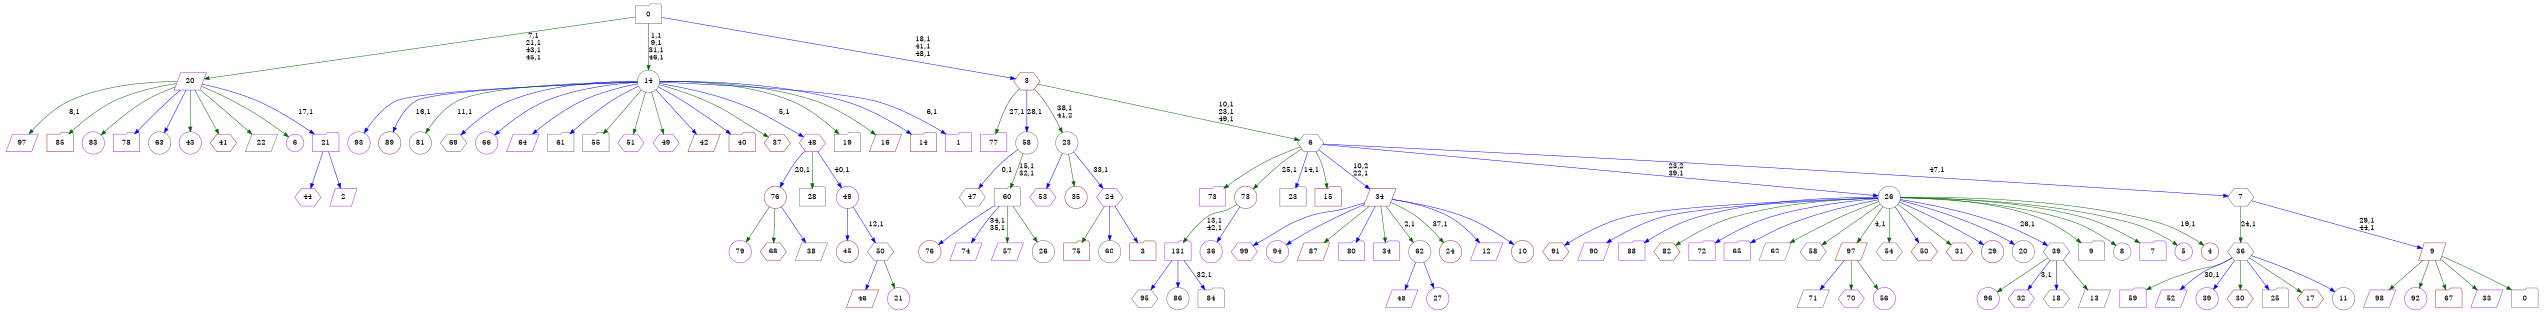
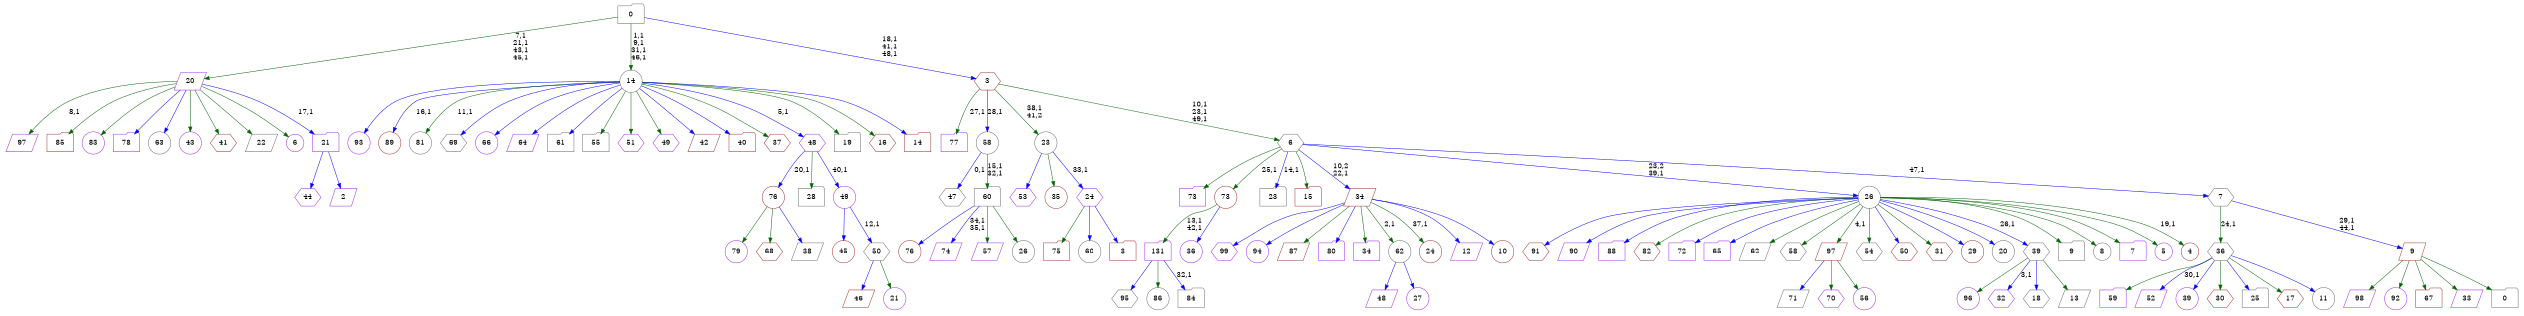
node "16": shape parallelogram -> hexagon
node "1": removed
edge "131" -> "86": color blue -> darkgreen
